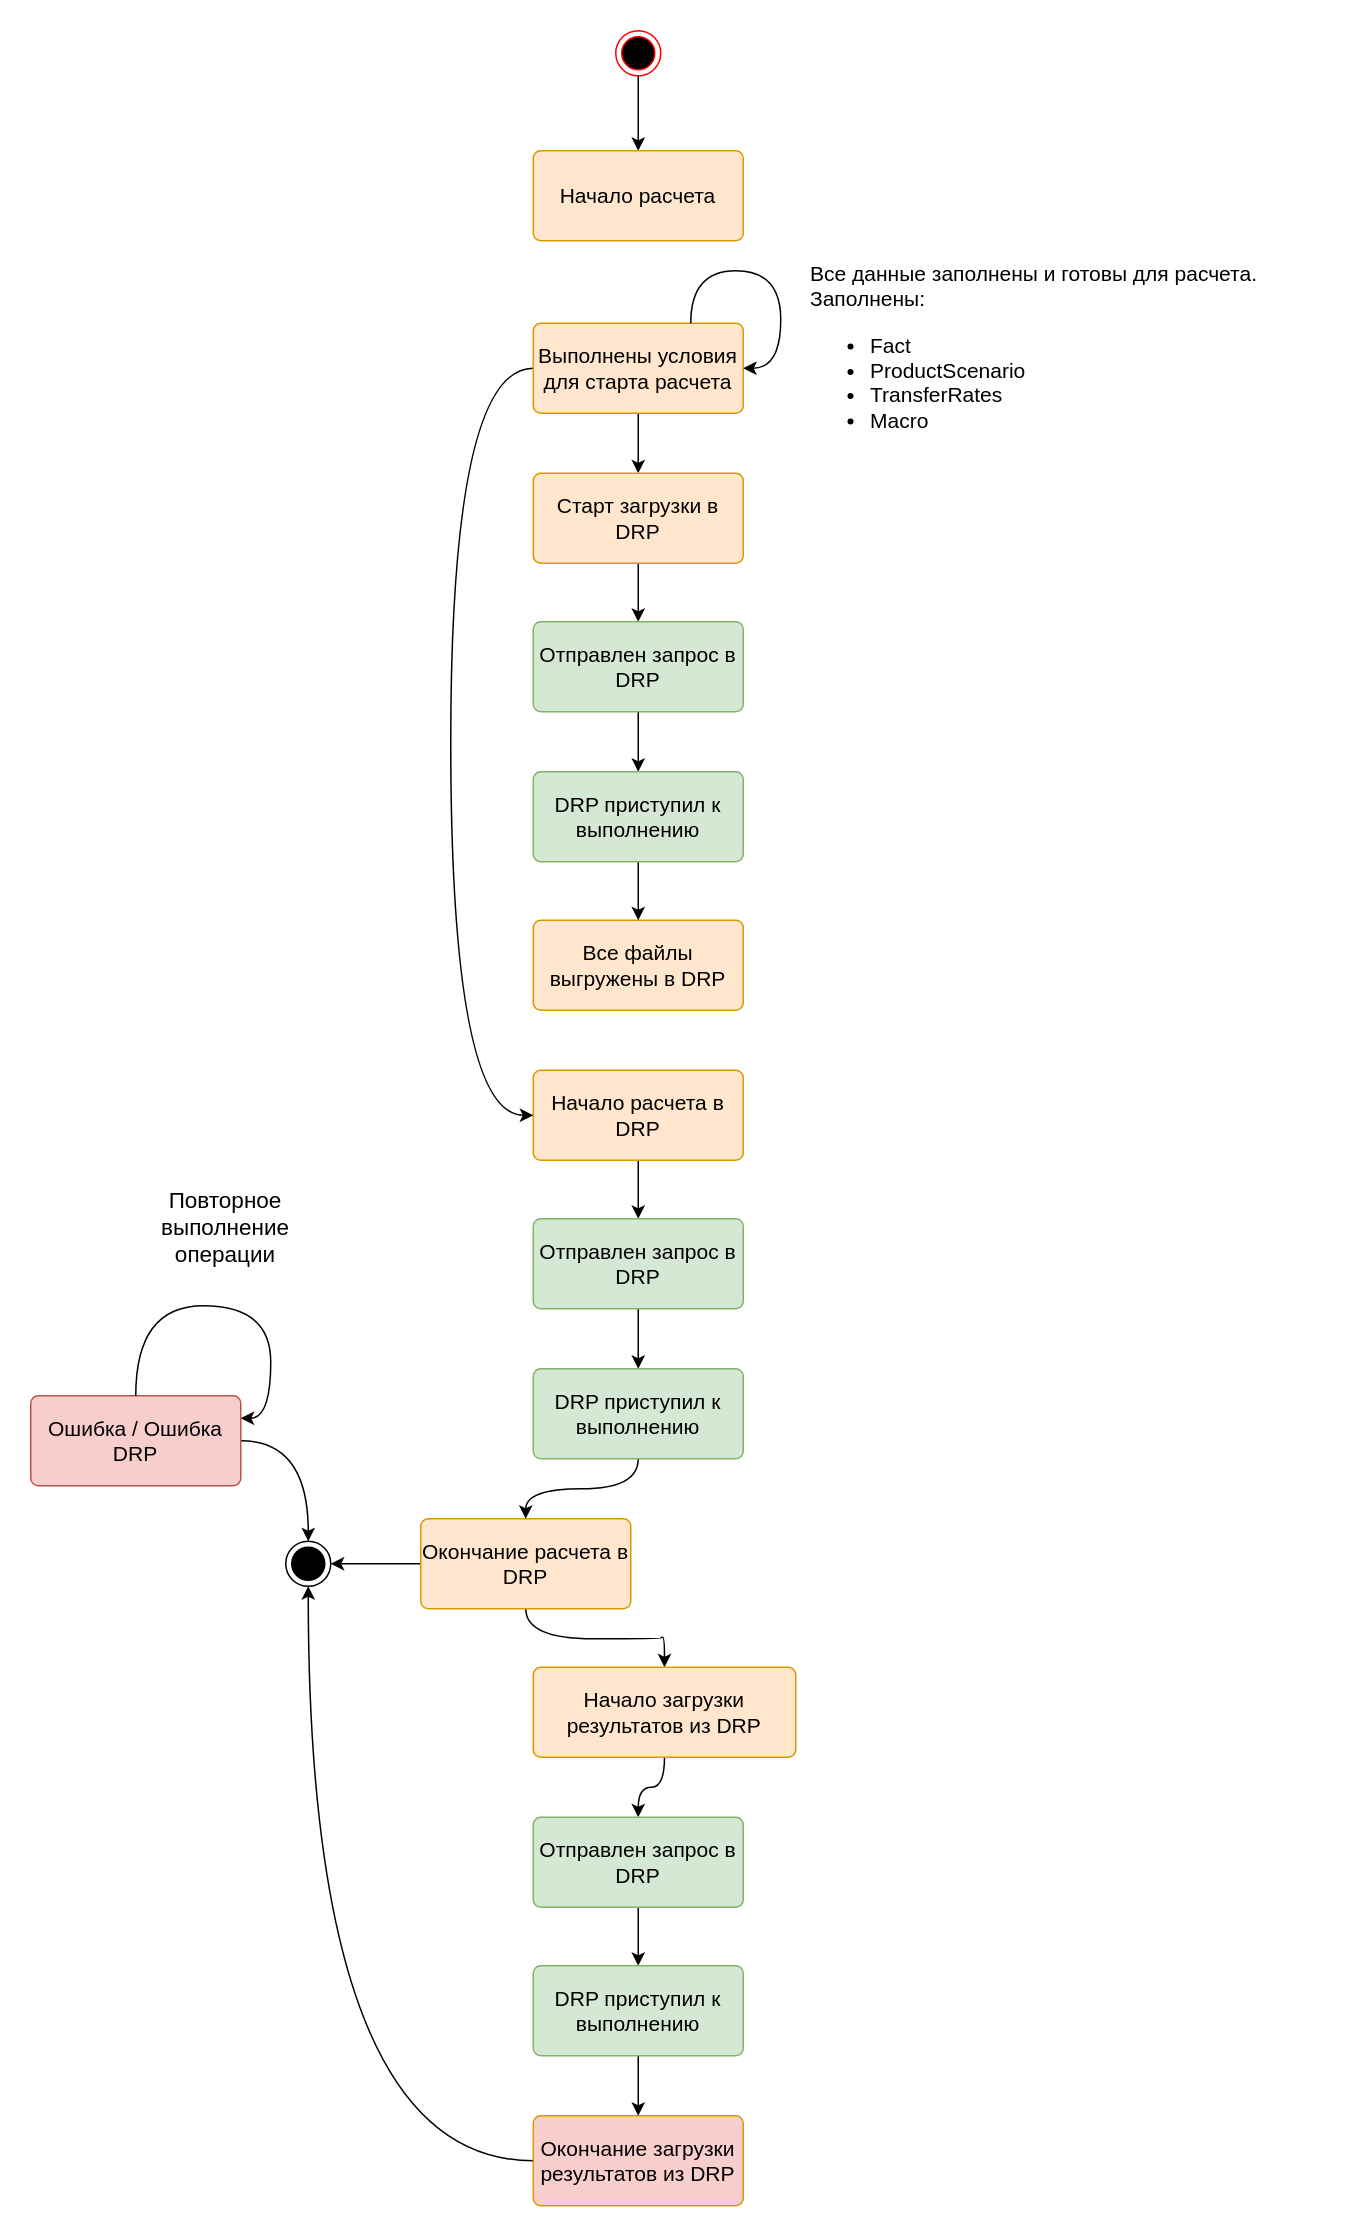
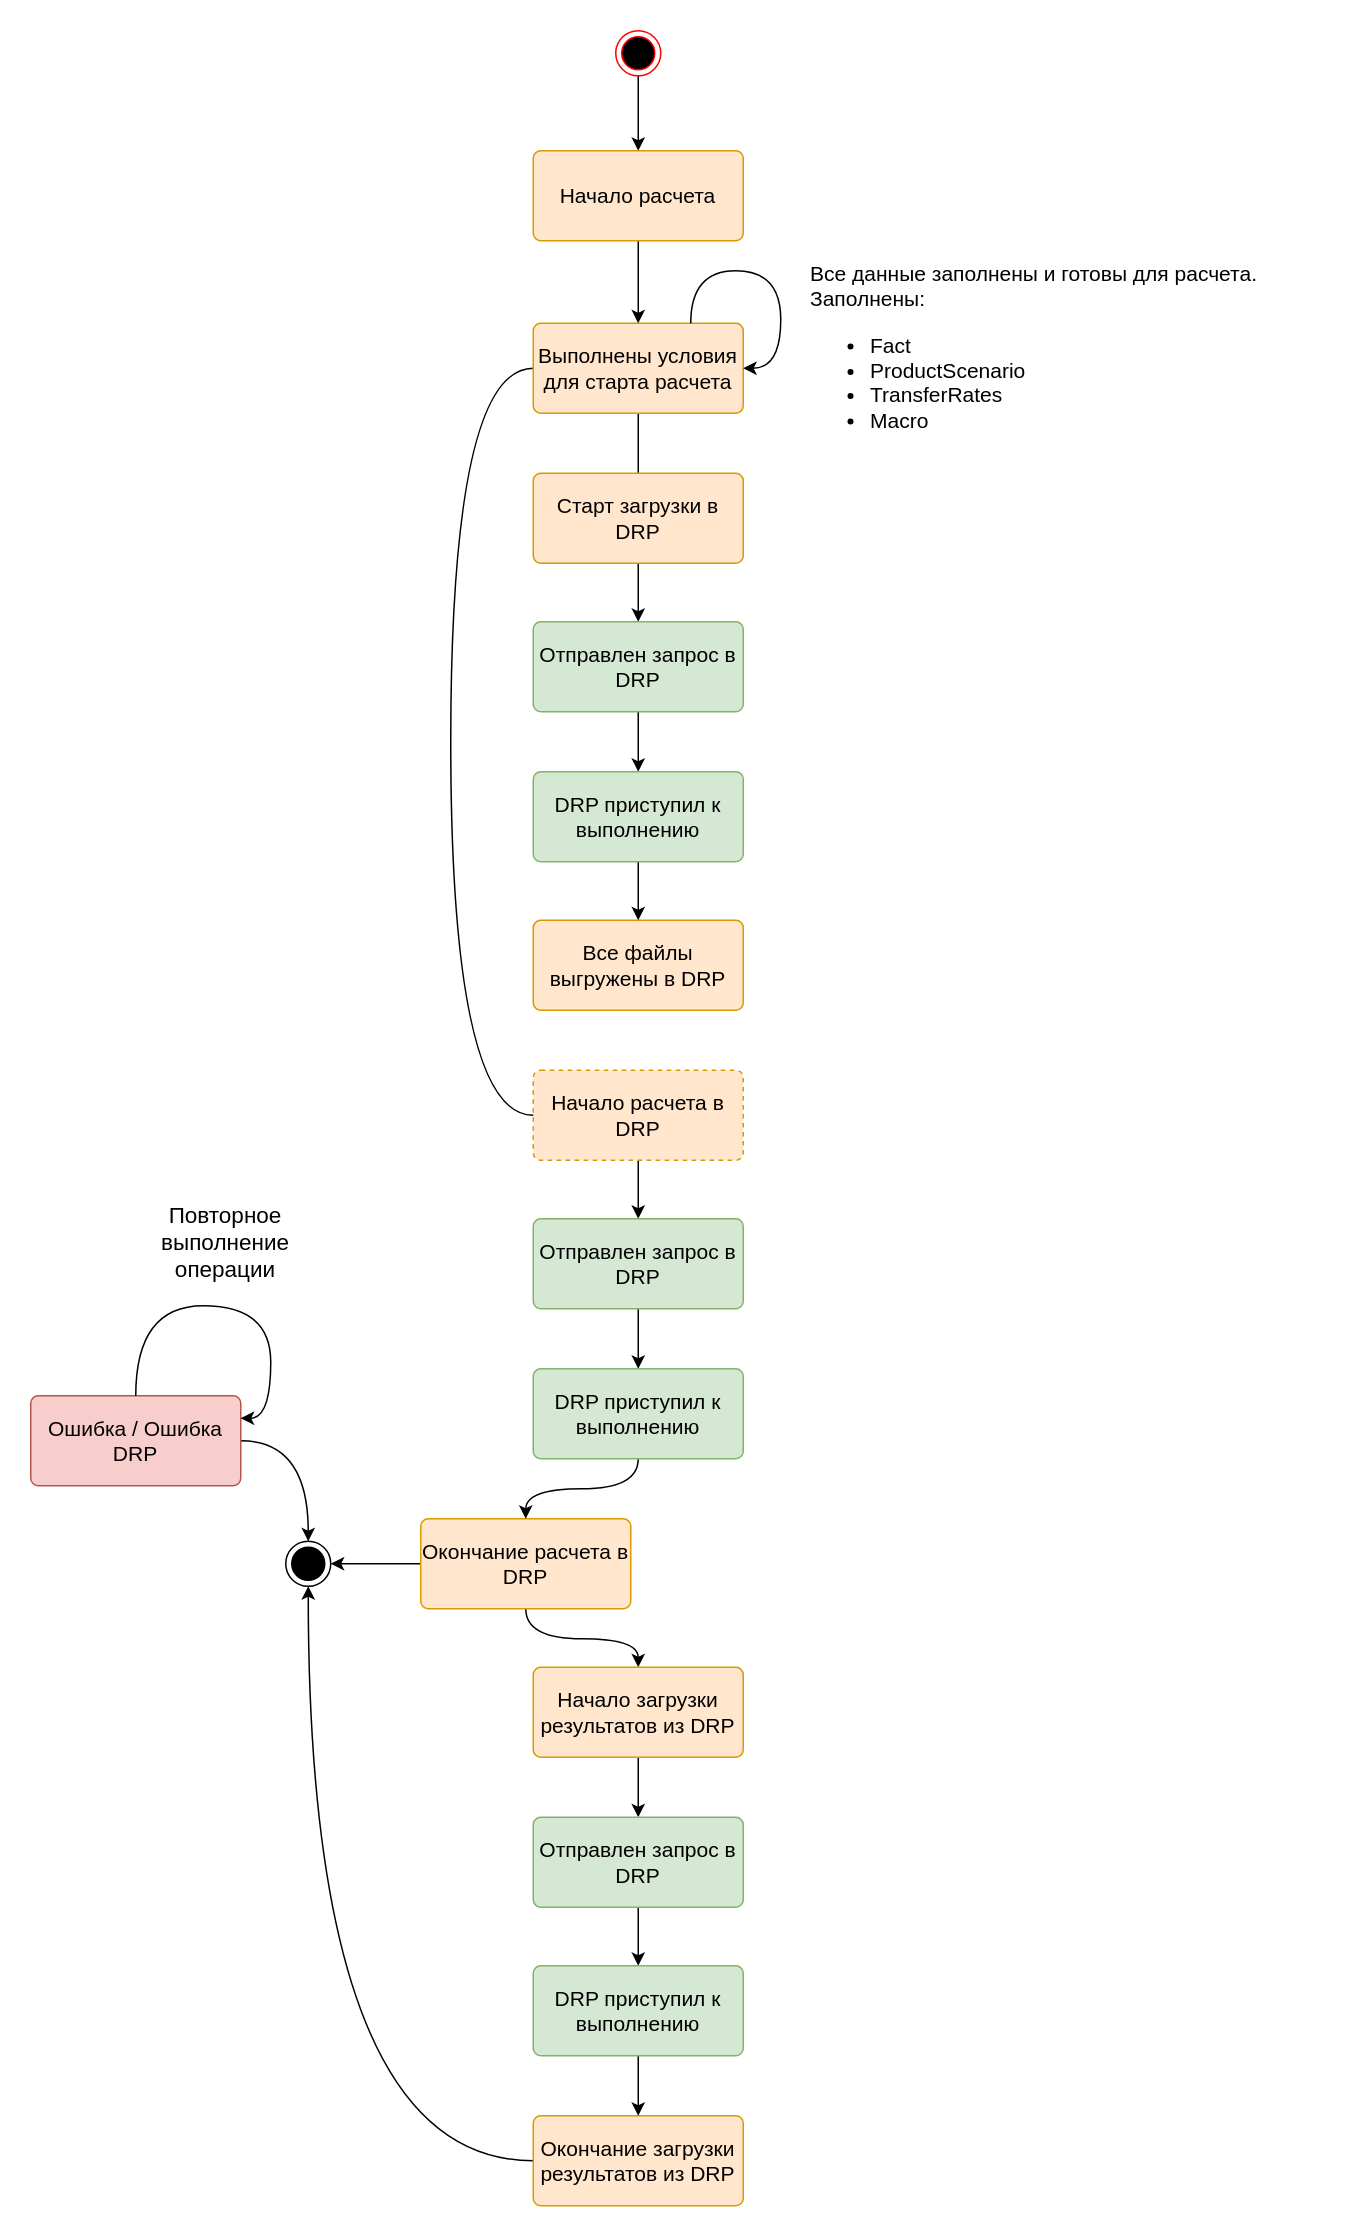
edge "Начало расчета" -> "Выполнены условия для старта расчета": added
edge "Выполнены условия для старта расчета" -> "Старт загрузки в DRP": arrowhead classic -> none
edge "Выполнены условия для старта расчета" -> "Начало расчета в DRP": arrowhead classic -> none
node "Начало расчета в DRP": style solid -> dashed
node "Повторное выполнение операции": moved (226, 1226) -> (226, 1241)
node "Начало загрузки результатов из DRP": size 263x90 -> 210x90
node "Окончание загрузки результатов из DRP": fillcolor #f8cecc -> #ffe6cc
